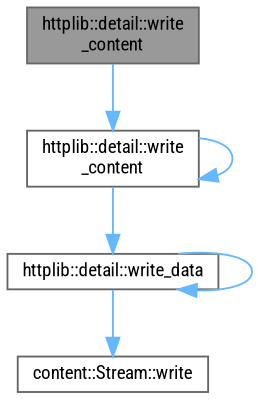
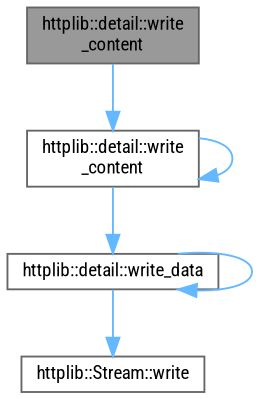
node "content::Stream::write": label "content::Stream::write" -> "httplib::Stream::write"
